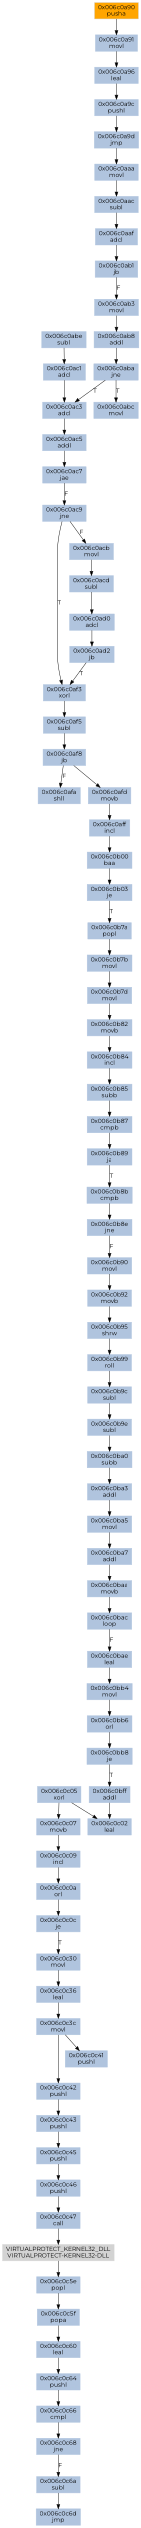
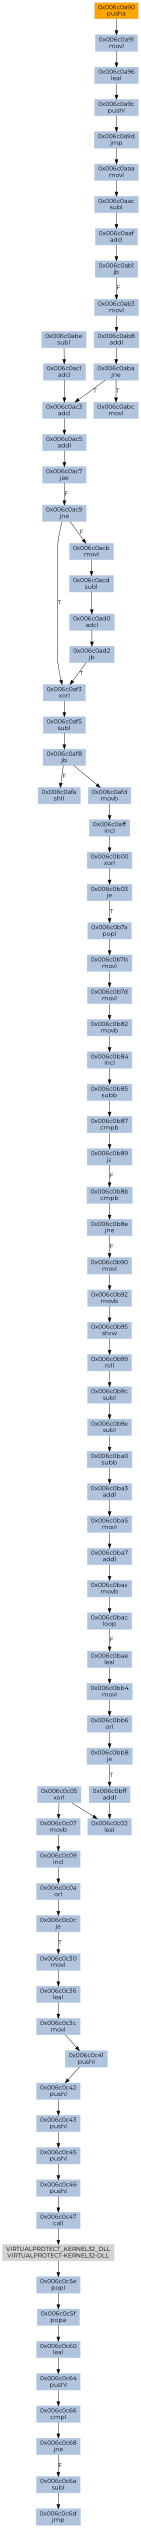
node "0x006c0b00 baa": label "0x006c0b00 baa" -> "0x006c0b00 xorl"
edge "0x006c0b89 ja" -> "0x006c0b8b cmpb": label "T" -> "F"
edge "0x006c0c3c movl" -> "0x006c0c42 pushl": now "0x006c0c41 pushl" -> "0x006c0c42 pushl"
